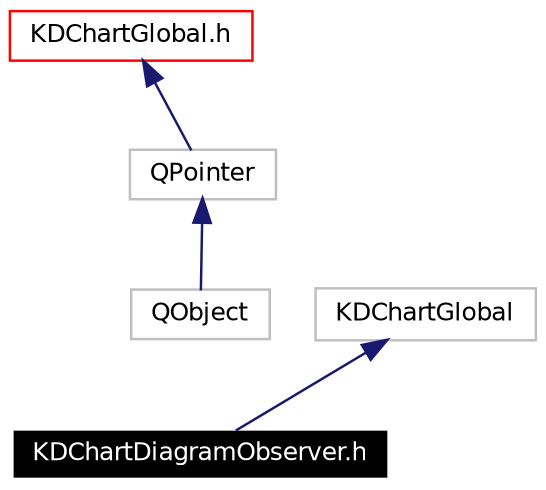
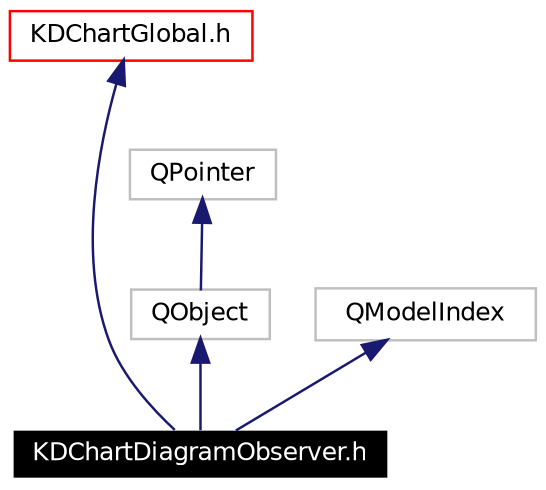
edge "QPointer" -> "KDChartGlobal.h": now "KDChartDiagramObserver.h" -> "KDChartGlobal.h"
node "KDChartGlobal": label "KDChartGlobal" -> "QModelIndex"
edge "KDChartDiagramObserver.h" -> "QObject": added
